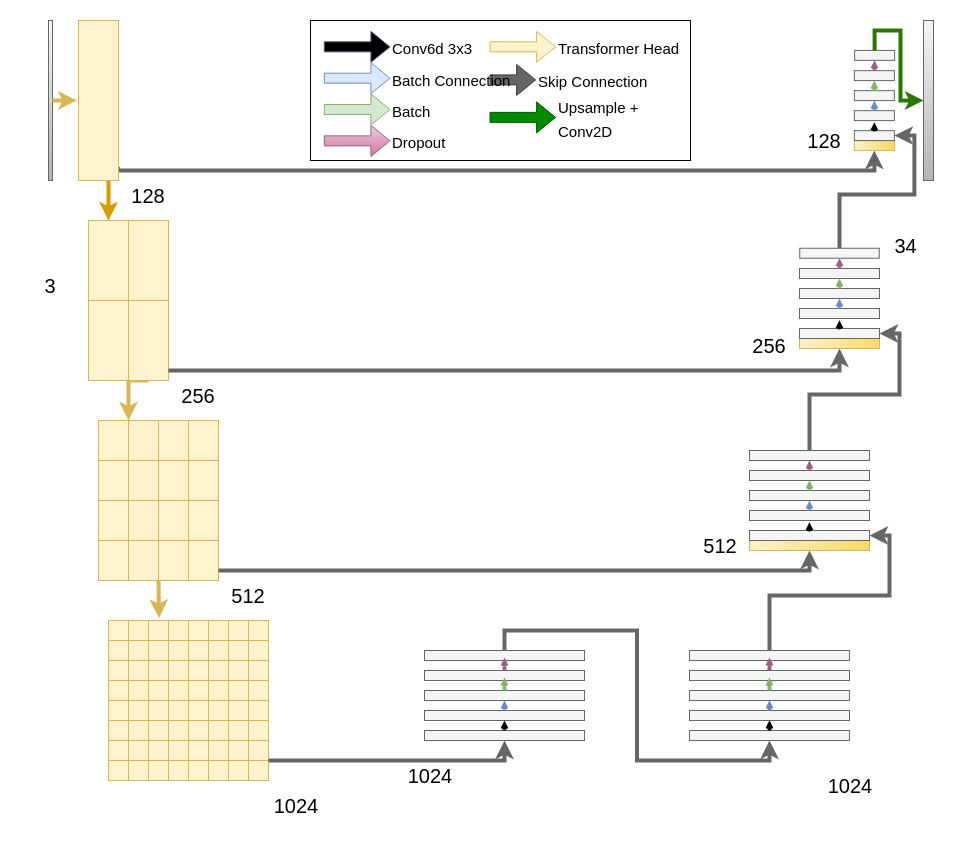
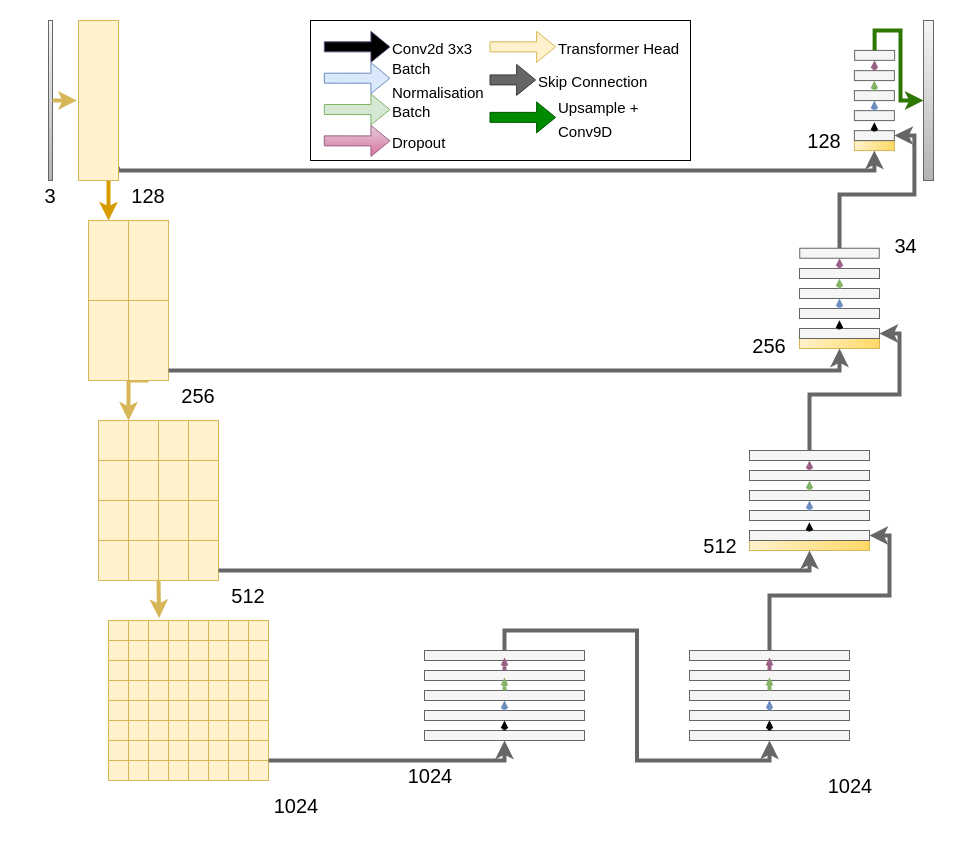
node "Conv6d 3x3": label "Conv6d 3x3" -> "Conv2d 3x3"
node "Batch Connection": label "Batch Connection" -> "Batch Normalisation"
node "Upsample + Conv2D": label "Upsample + Conv2D" -> "Upsample + Conv9D"
node "3": moved (51, 286) -> (51, 196)
